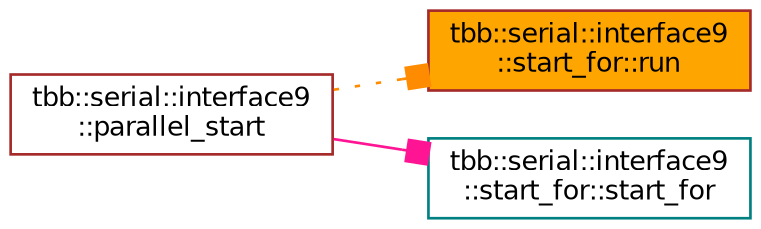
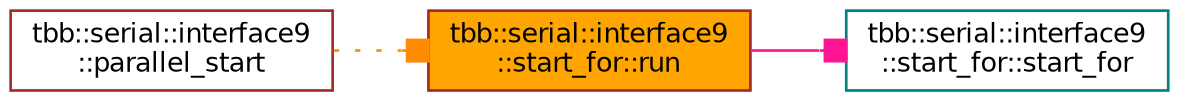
edge "tbb::serial::interface9 ::parallel_start" -> "tbb::serial::interface9 ::start_for::start_for": now "tbb::serial::interface9 ::start_for::run" -> "tbb::serial::interface9 ::start_for::start_for"
